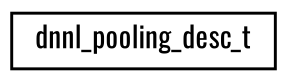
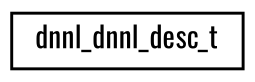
node "dnnl_pooling_desc_t": label "dnnl_pooling_desc_t" -> "dnnl_dnnl_desc_t"
